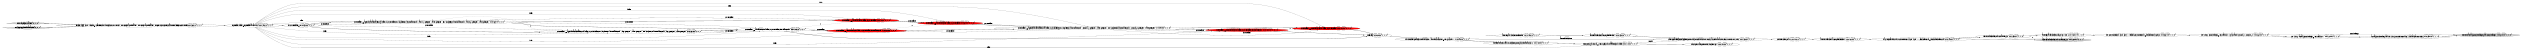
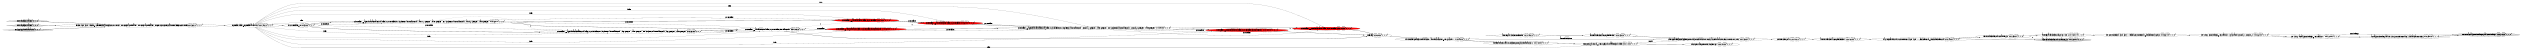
node "testMultipleAbortMarkers['1', '0', '0']": added
